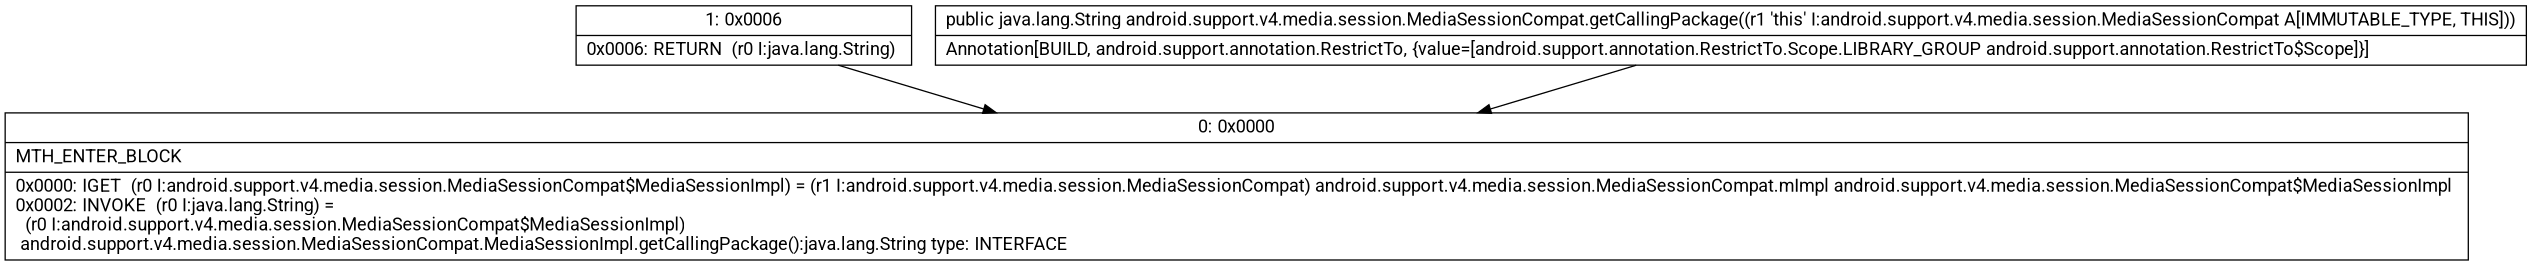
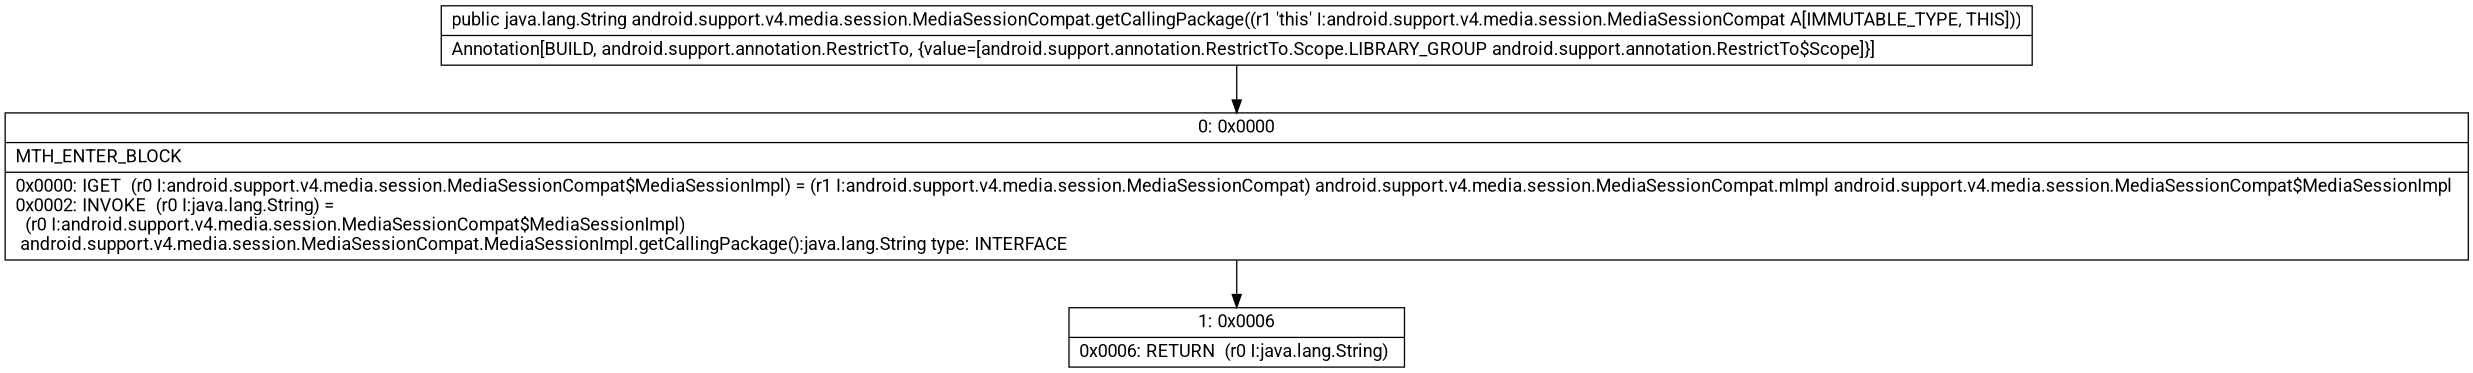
edge "1: 0x0006" -> "0: 0x0000": reversed
